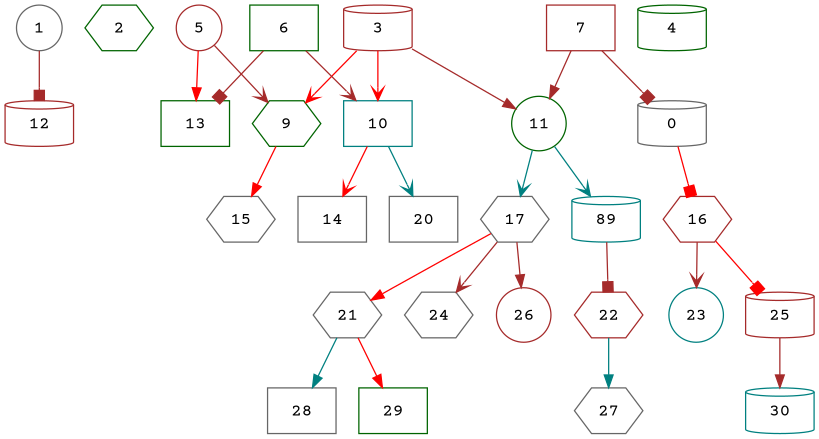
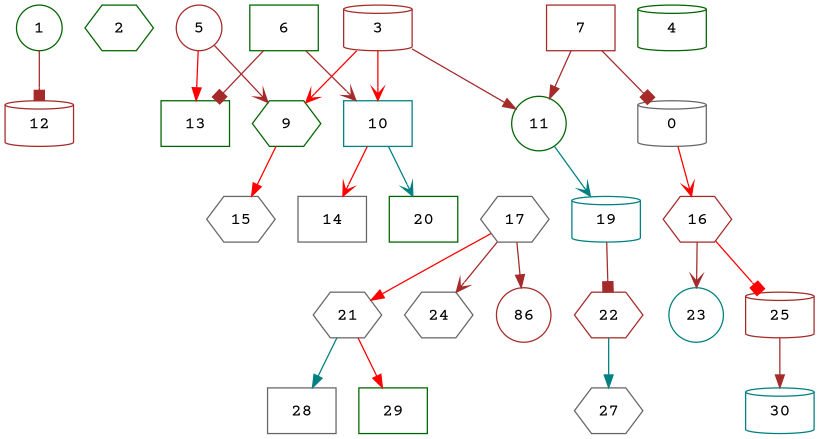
node "1": color gray40 -> darkgreen
edge "0" -> "16": arrowhead box -> vee
edge "11" -> "17": removed
node "20": color gray40 -> darkgreen
node "89": label "89" -> "19"
node "26": label "26" -> "86"
